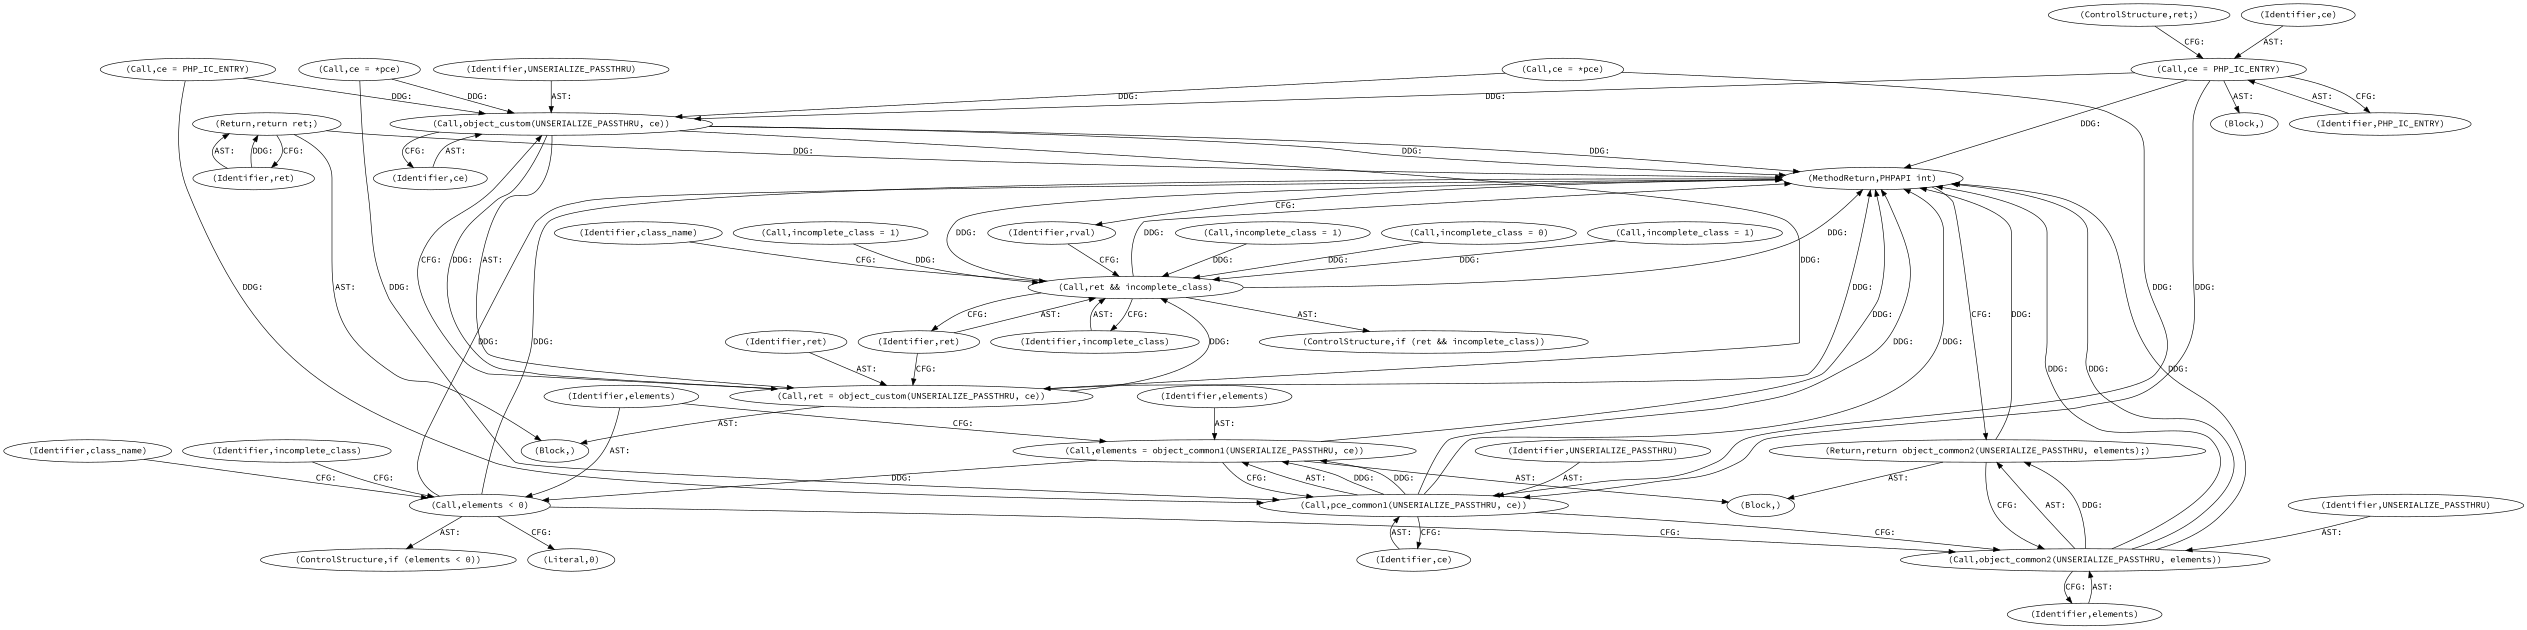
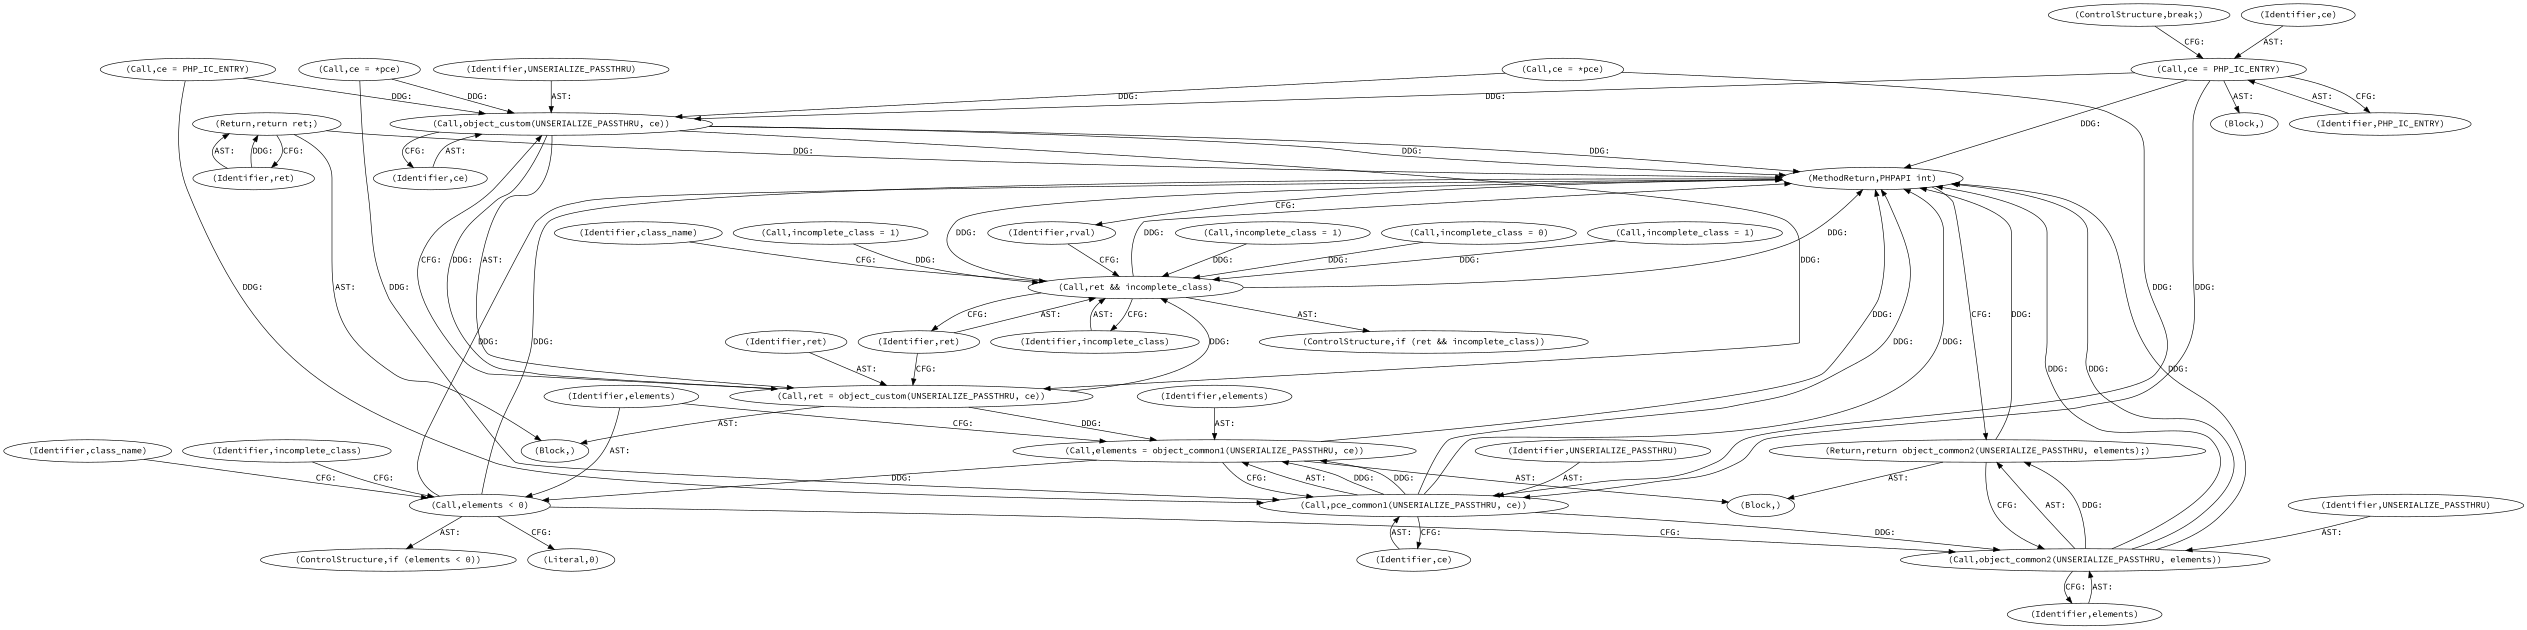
node "(ControlStructure,ret;)": label "(ControlStructure,ret;)" -> "(ControlStructure,break;)"
edge "(Call,ret = object_custom(UNSERIALIZE_PASSTHRU, ce))" -> "(MethodReturn,PHPAPI int)": now "(Call,ret = object_custom(UNSERIALIZE_PASSTHRU, ce))" -> "(Call,elements = object_common1(UNSERIALIZE_PASSTHRU, ce))"
edge "(Call,pce_common1(UNSERIALIZE_PASSTHRU, ce))" -> "(Call,object_common2(UNSERIALIZE_PASSTHRU, elements))": label "CFG: " -> "DDG: "
